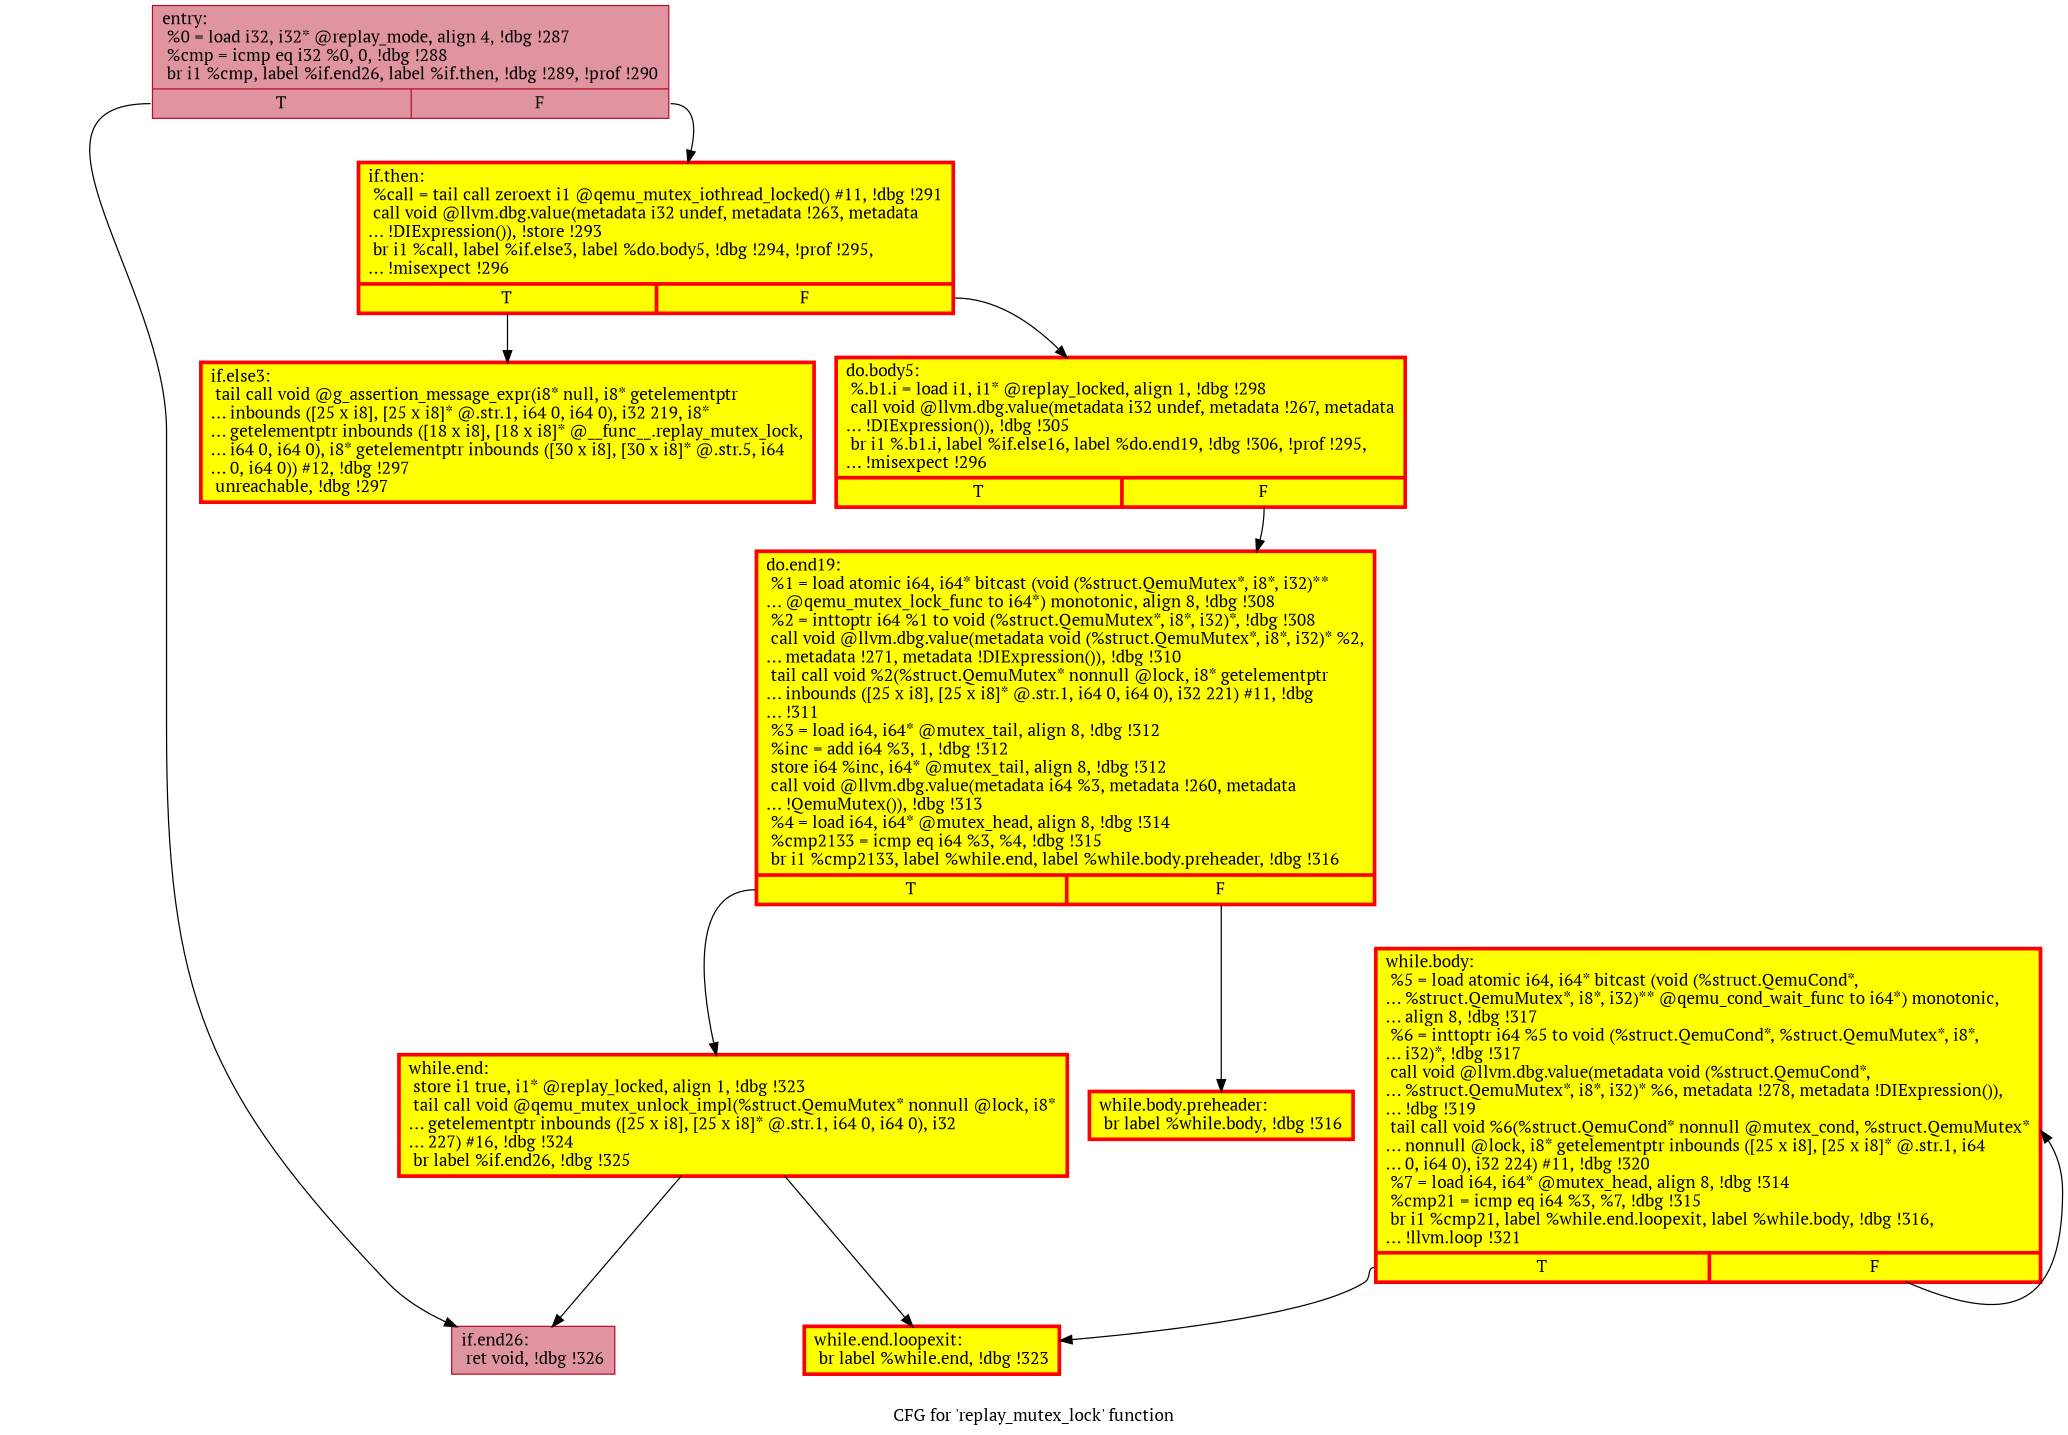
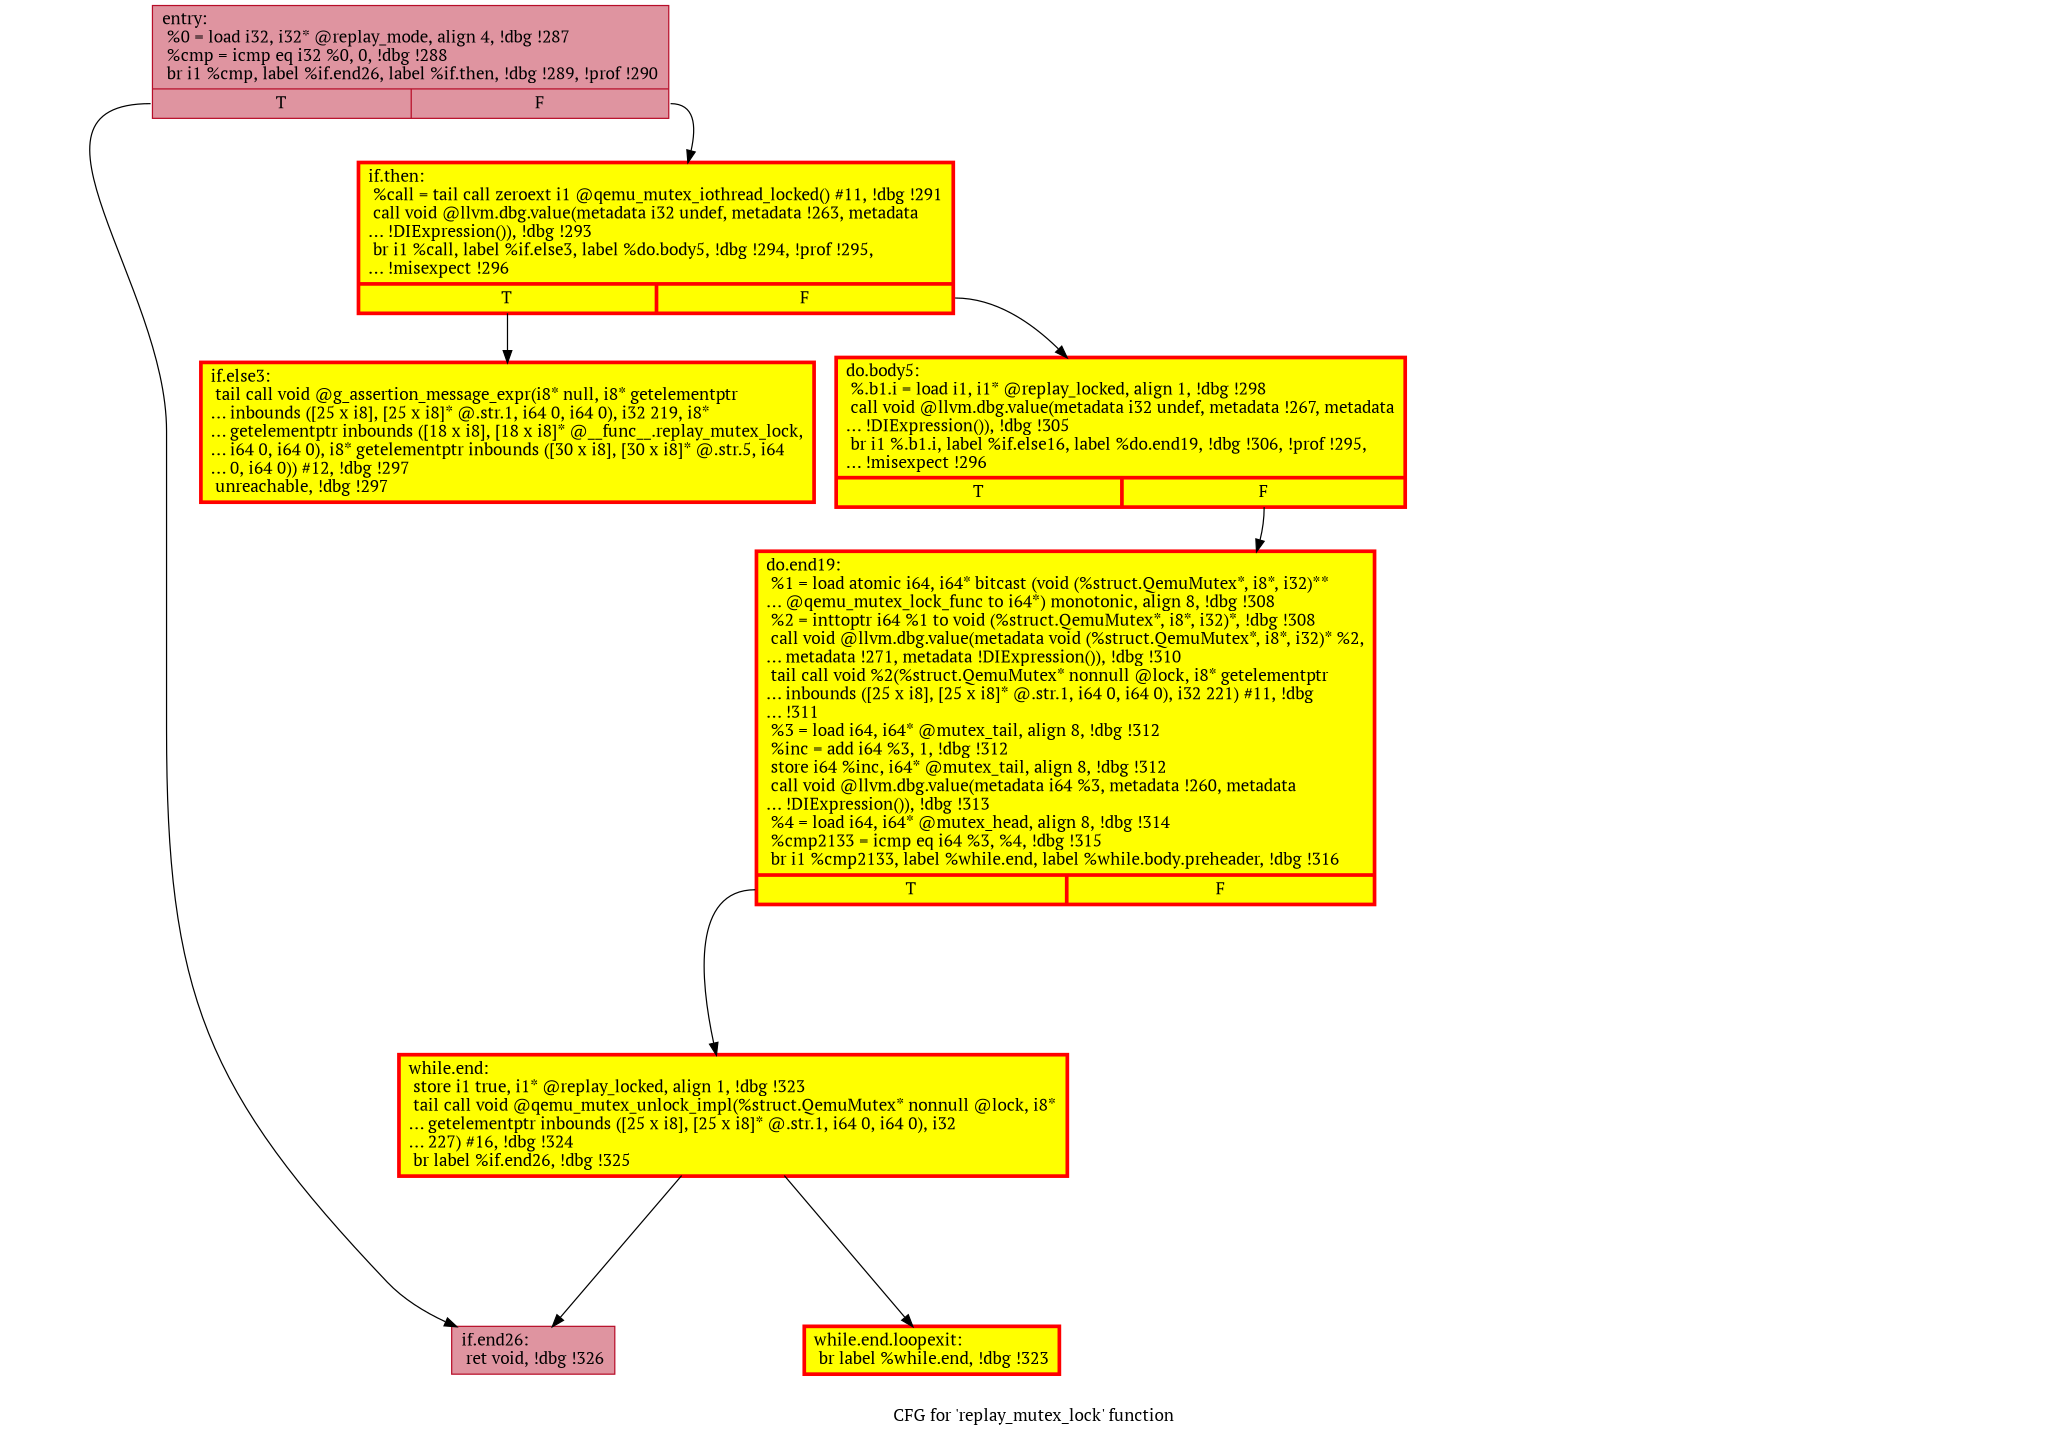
node "if.then:": text "... !DIExpression()), !store !293" -> "... !DIExpression()), !dbg !293"
node "do.end19:": text "... !QemuMutex()), !dbg !313" -> "... !DIExpression()), !dbg !313"
node "while.body.preheader:": removed
node "while.body:": removed
